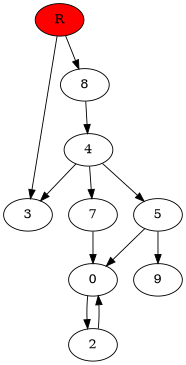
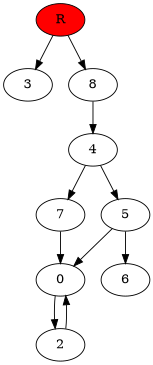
edge "4" -> "3": removed
node "9": label "9" -> "6"
